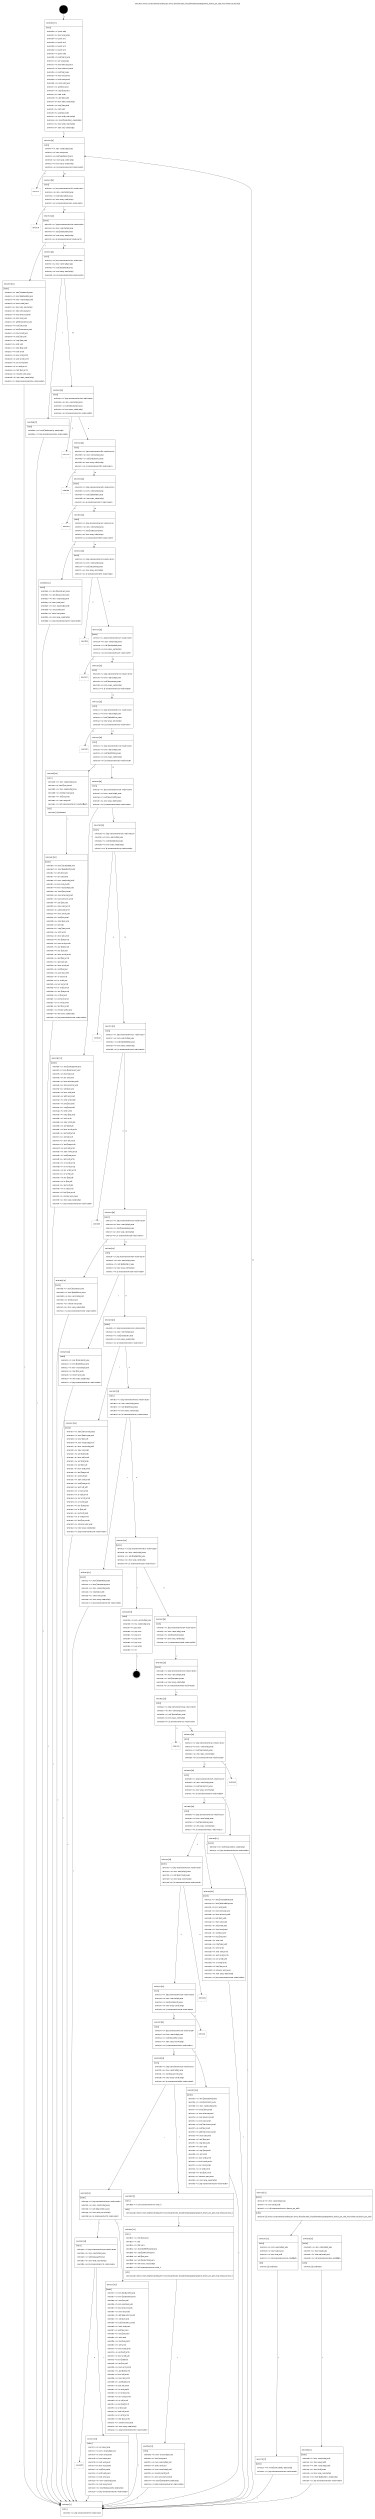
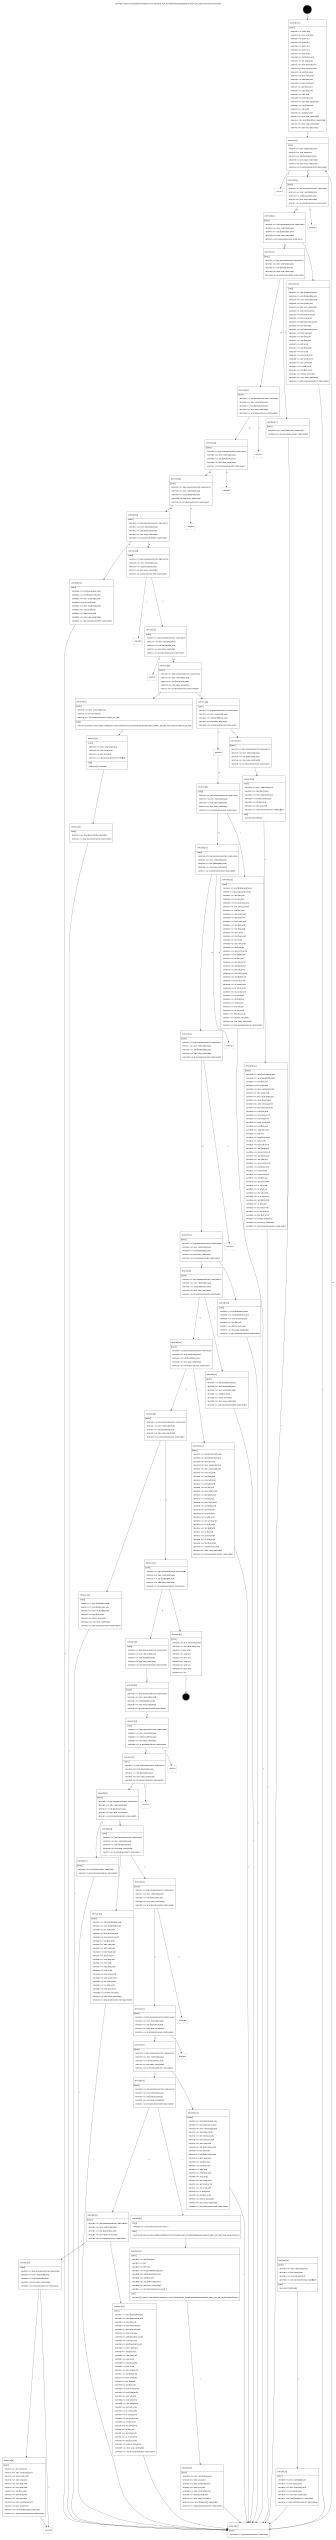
edge "0x40153b [28]" -> "0x401c3d [12]": added, label "1"
edge "0x401573 [28]" -> "0x40158f [28]": now "0x4019cf" -> "0x40158f [28]"
edge "0x401c13 [42]" -> "0x402190 [5]": now "0x401c13 [42]" -> "0x4017bf"
